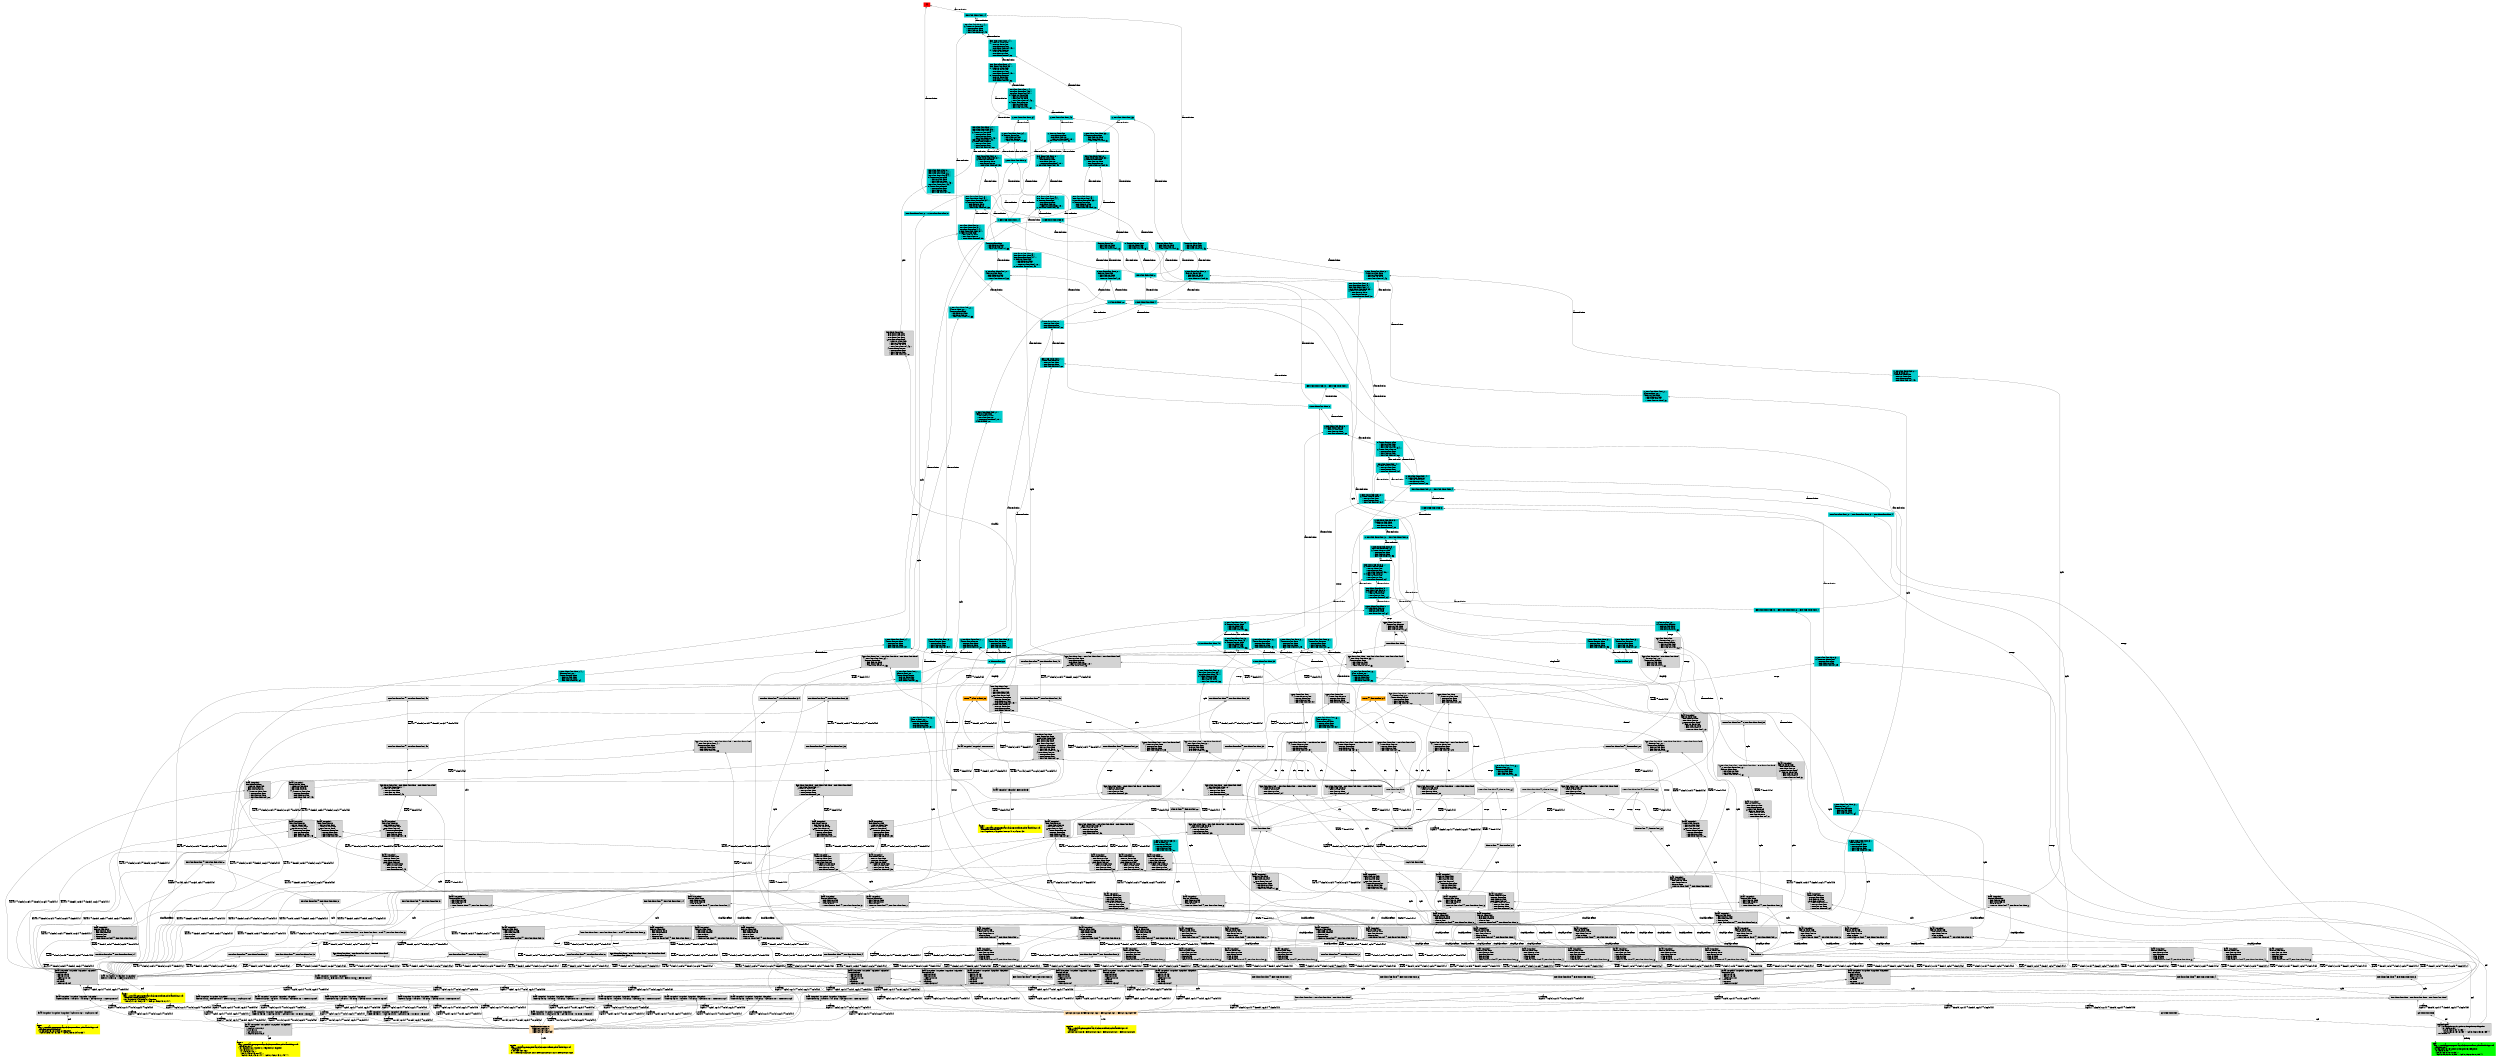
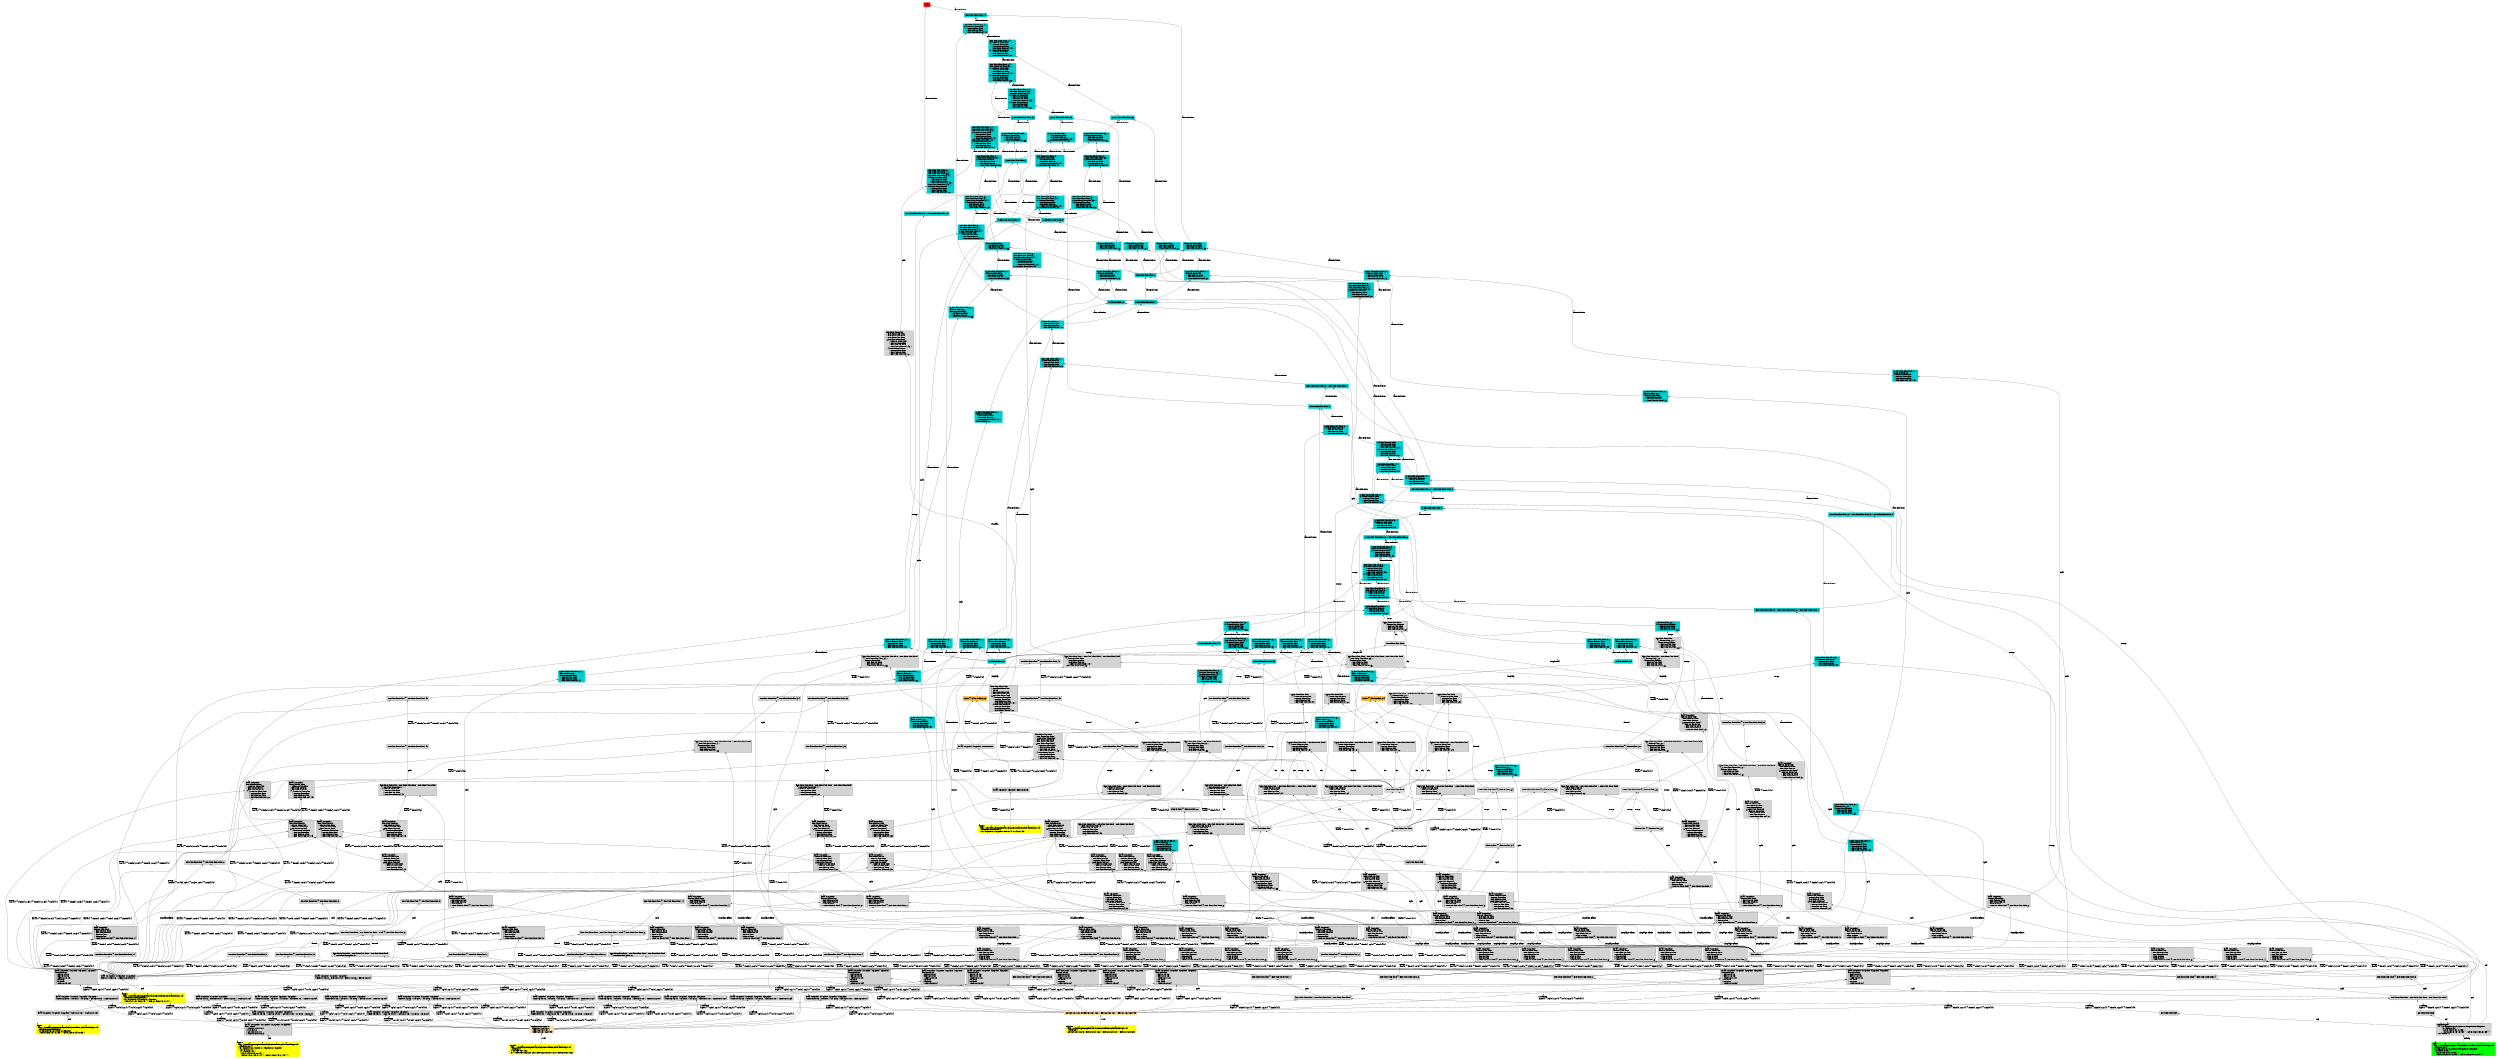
edge "¬⟦Bet sk_A sk_P sk_Q⟧/6" -> "⟦Bet sk_Q sk_B sk_P⟧/2": now "⟦Bet sk_Q sk_B sk_P⟧/2 ⊔ ⟦Bet sk_P sk_Q sk_B⟧/4" -> "⟦Bet sk_Q sk_B sk_P⟧/2"
edge "¬true ← ⟦sk_P = sk_B⟧/24" -> "¬⟦sk_P = sk_B⟧/24": added, label "simplify"
